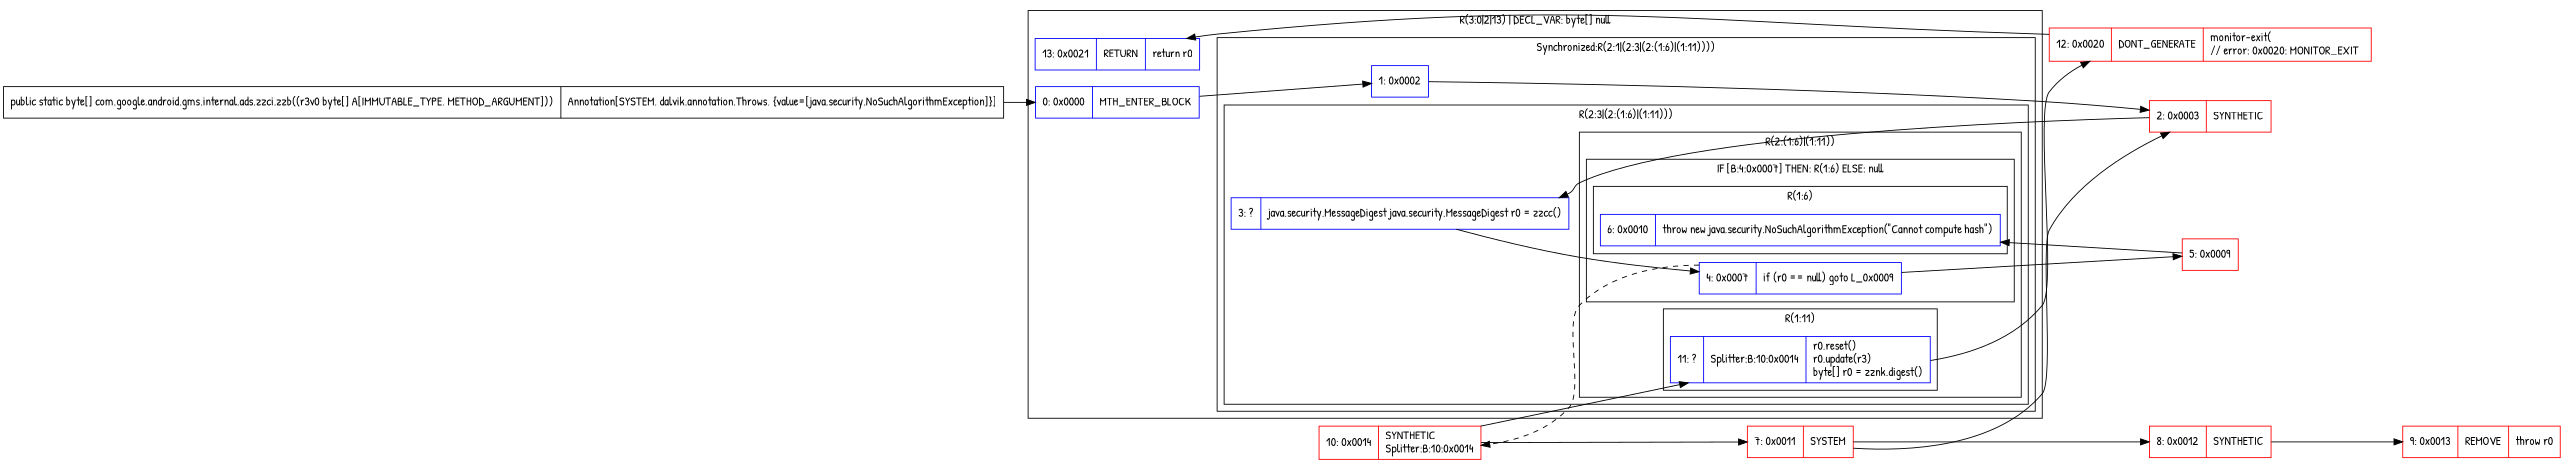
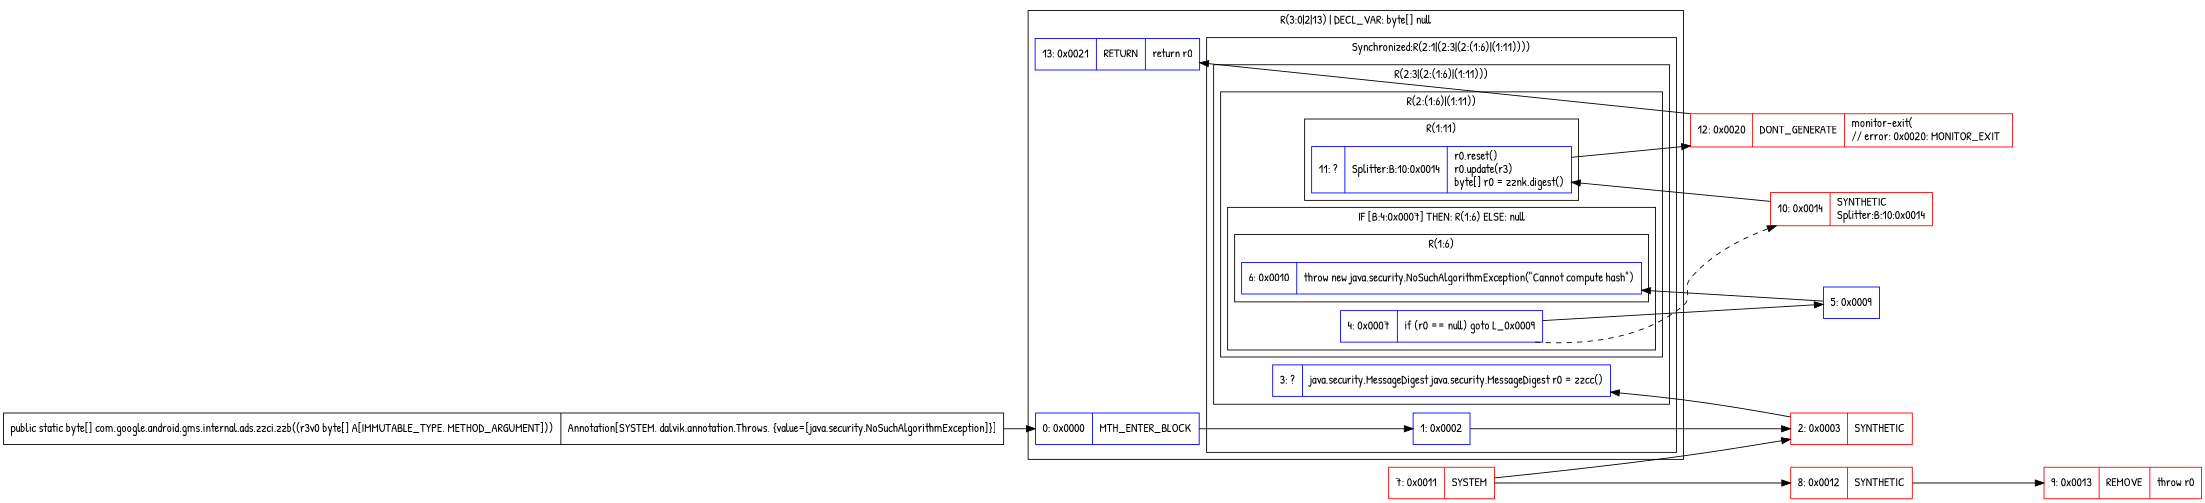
node "5: 0x0009": color red -> blue
edge "3: ?" -> "4: 0x0007": removed
edge "10: 0x0014" -> "7: 0x0011": removed
